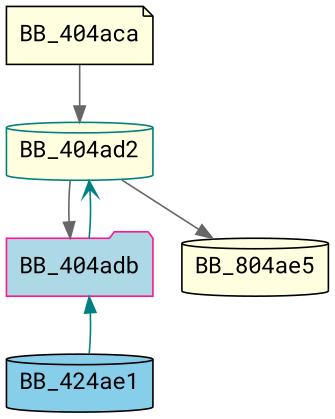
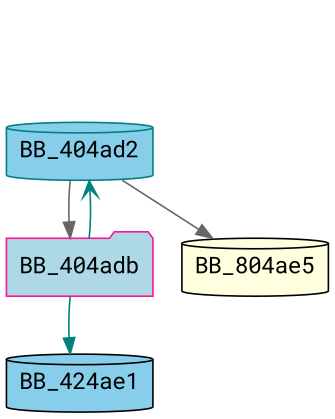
node "BB_404aca": removed
node "BB_404ad2": fillcolor lightyellow -> skyblue
edge "BB_424ae1" -> "BB_404adb": reversed
